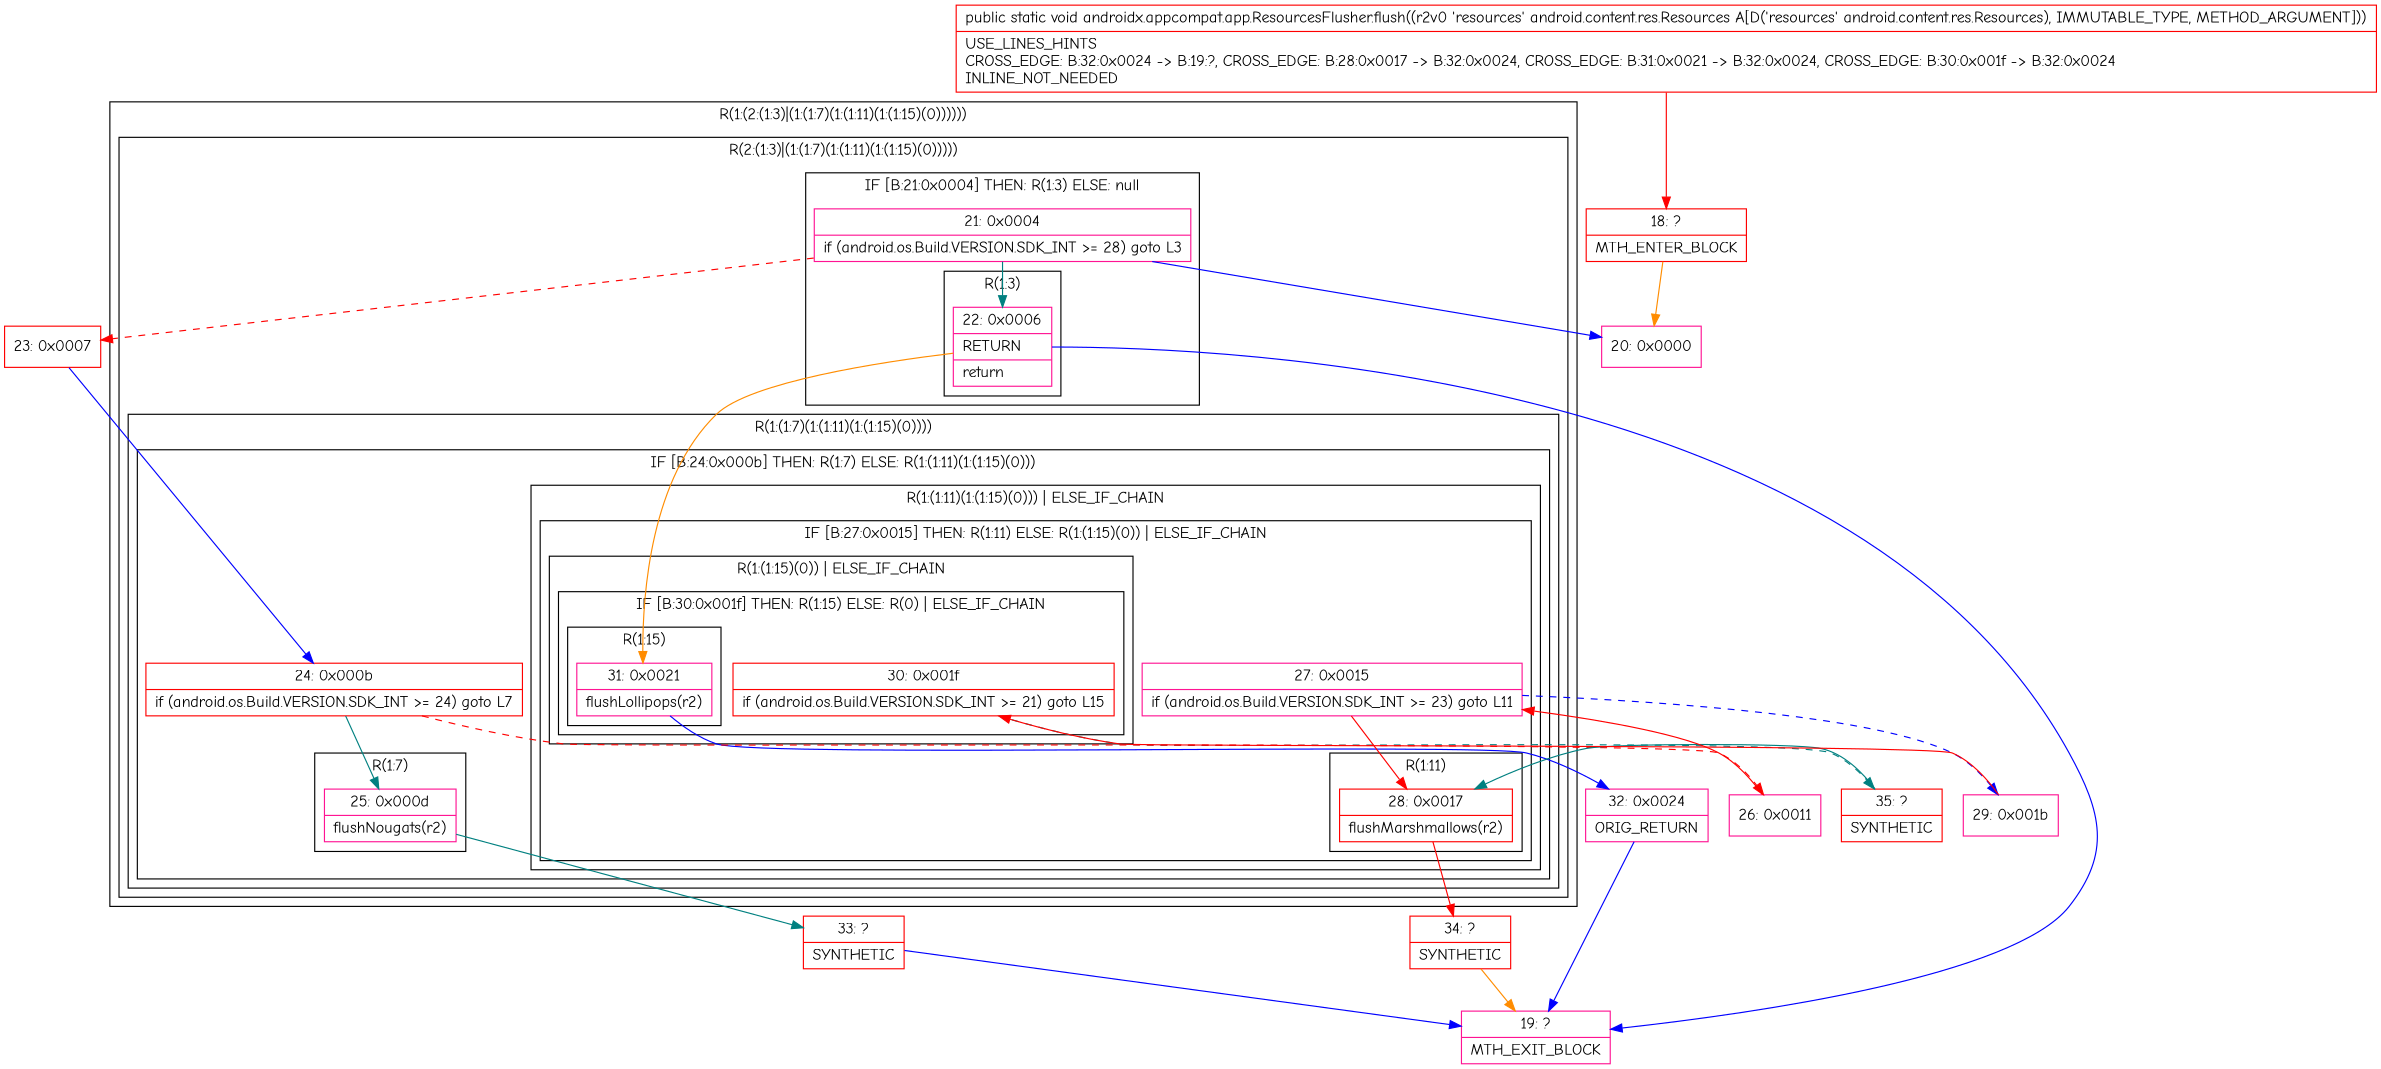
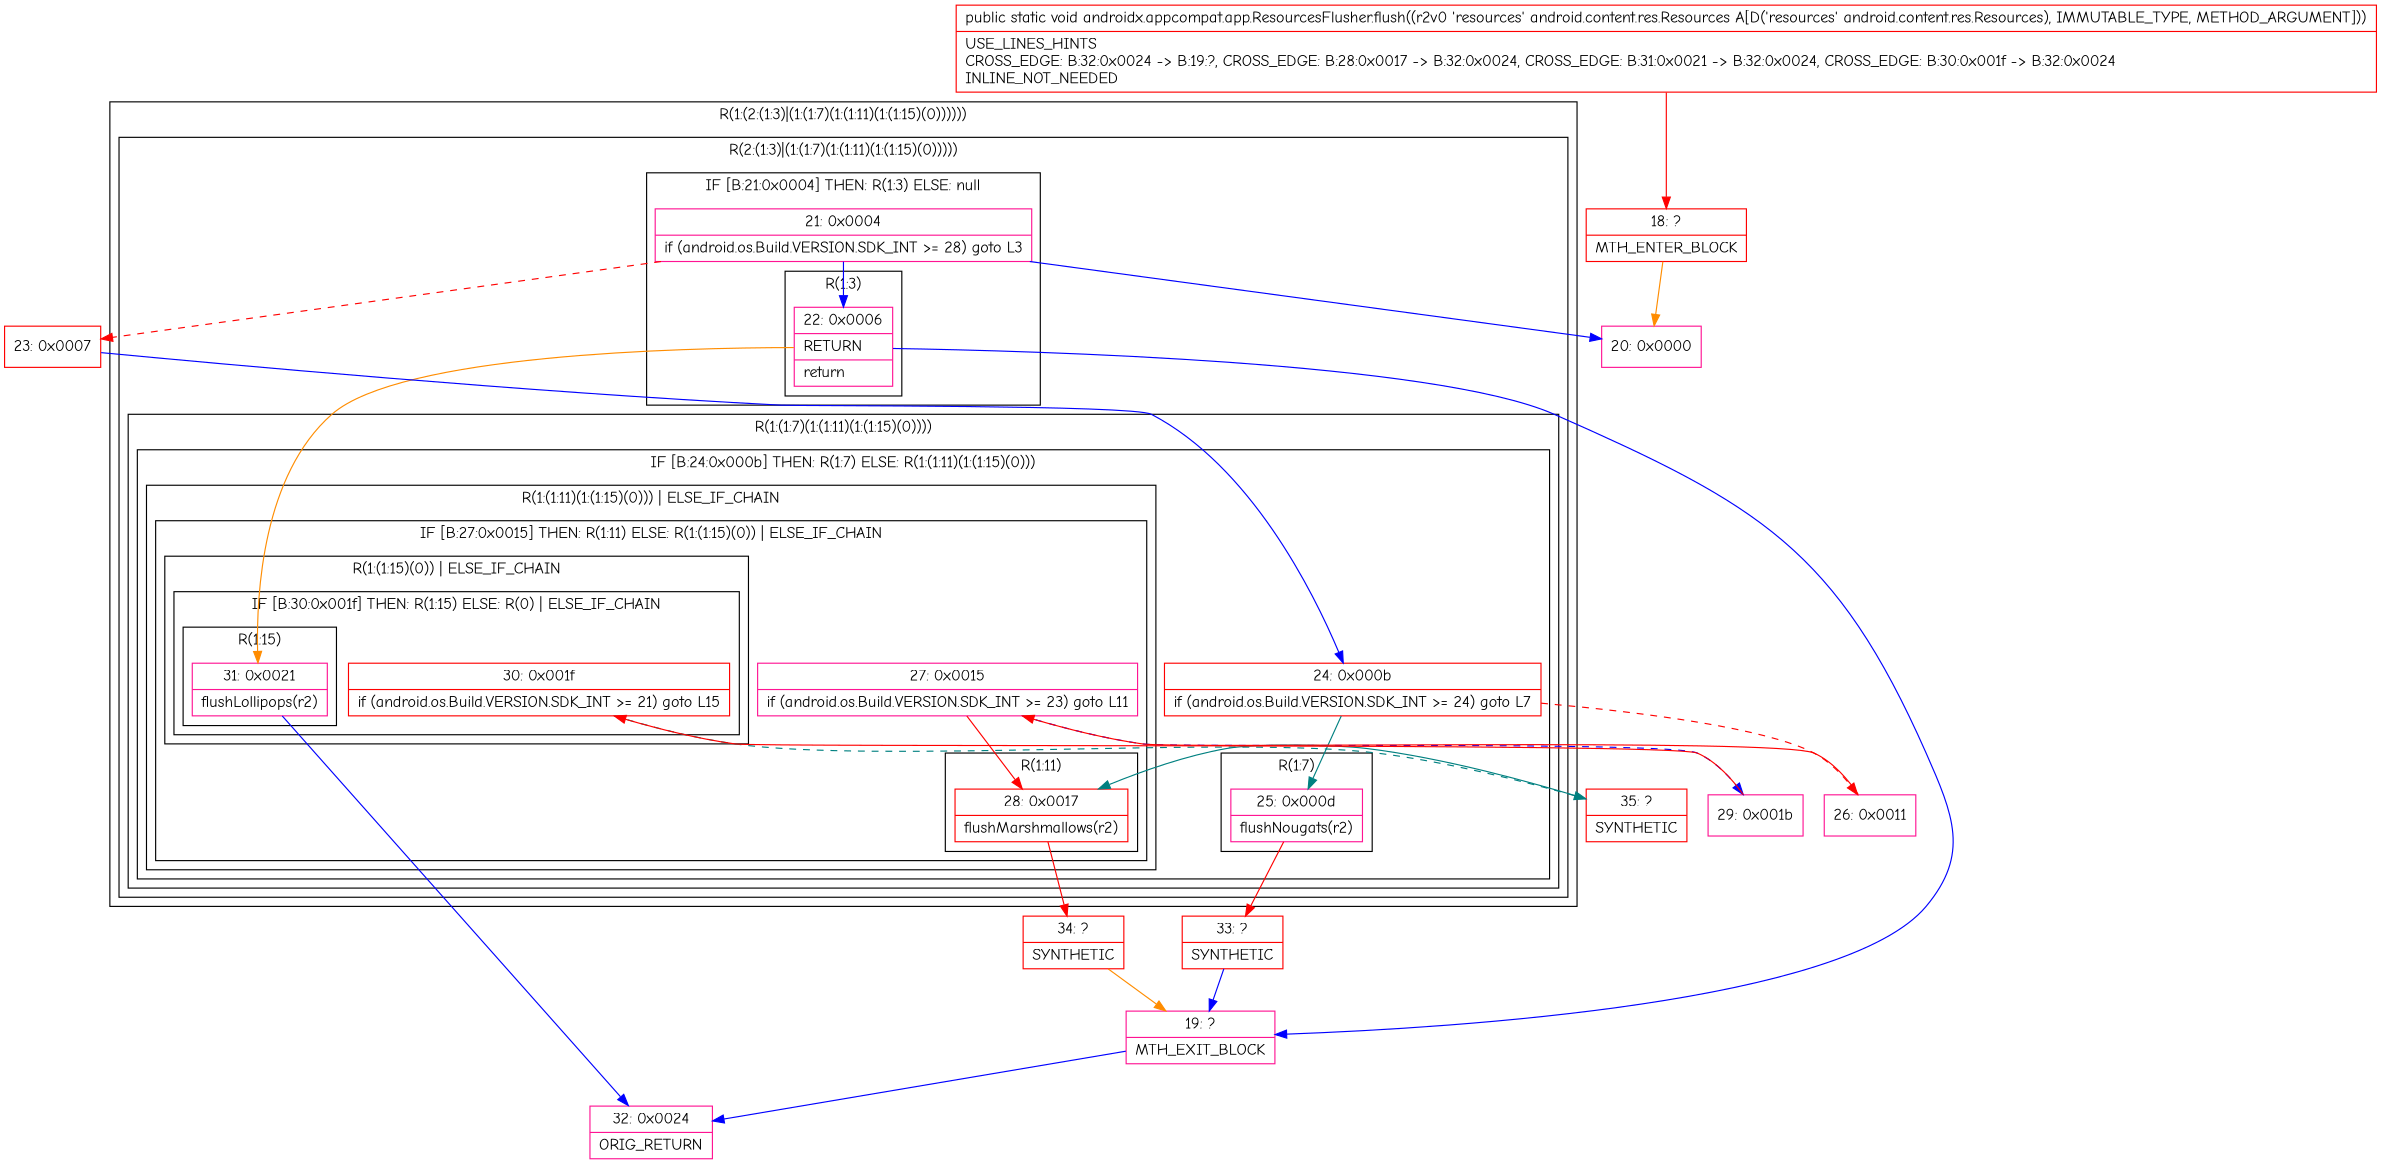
edge "21: 0x0004" -> "22: 0x0006": color teal -> blue
edge "25: 0x000d" -> "33: ?": color teal -> red
edge "32: 0x0024" -> "19: ?": reversed
